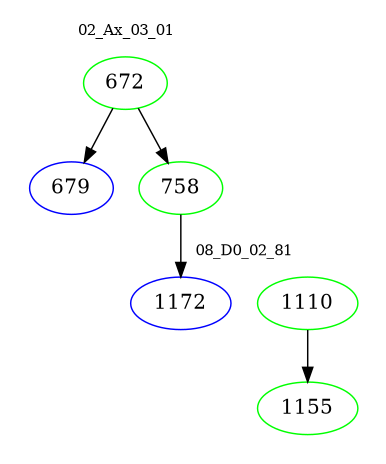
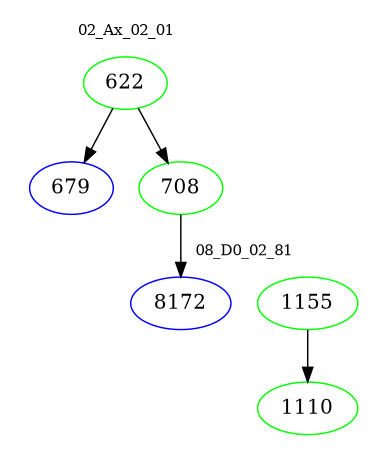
cluster "02_Ax_03_01": label "02_Ax_03_01" -> "02_Ax_02_01"
node "672": label "672" -> "622"
node "758": label "758" -> "708"
node "1172": label "1172" -> "8172"
edge "1110" -> "1155": reversed
